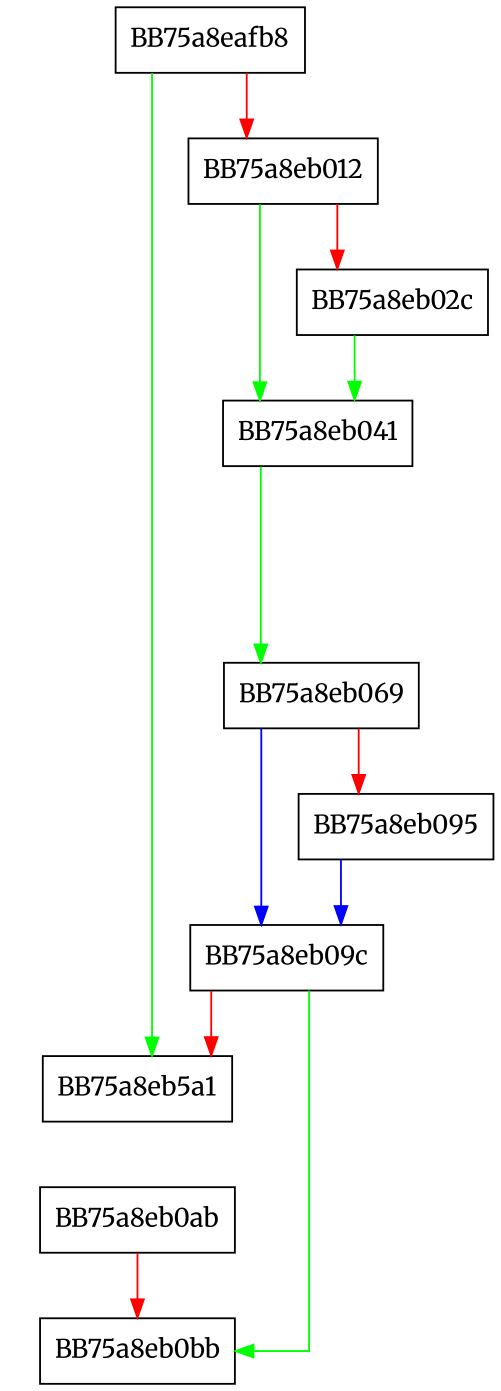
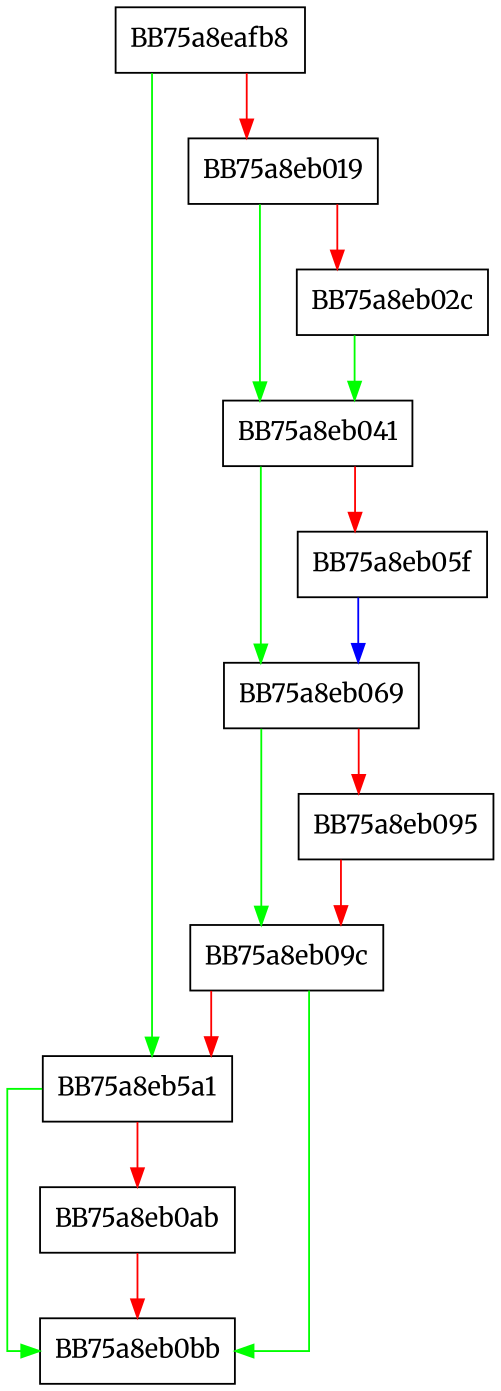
node "BB75a8eb012": label "BB75a8eb012" -> "BB75a8eb019"
node "BB75a8eb05f": added
edge "BB75a8eb069" -> "BB75a8eb09c": color blue -> green
edge "BB75a8eb095" -> "BB75a8eb09c": color blue -> red
edge "BB75a8eb5a1" -> "BB75a8eb0ab": added
edge "BB75a8eb5a1" -> "BB75a8eb0bb": added
